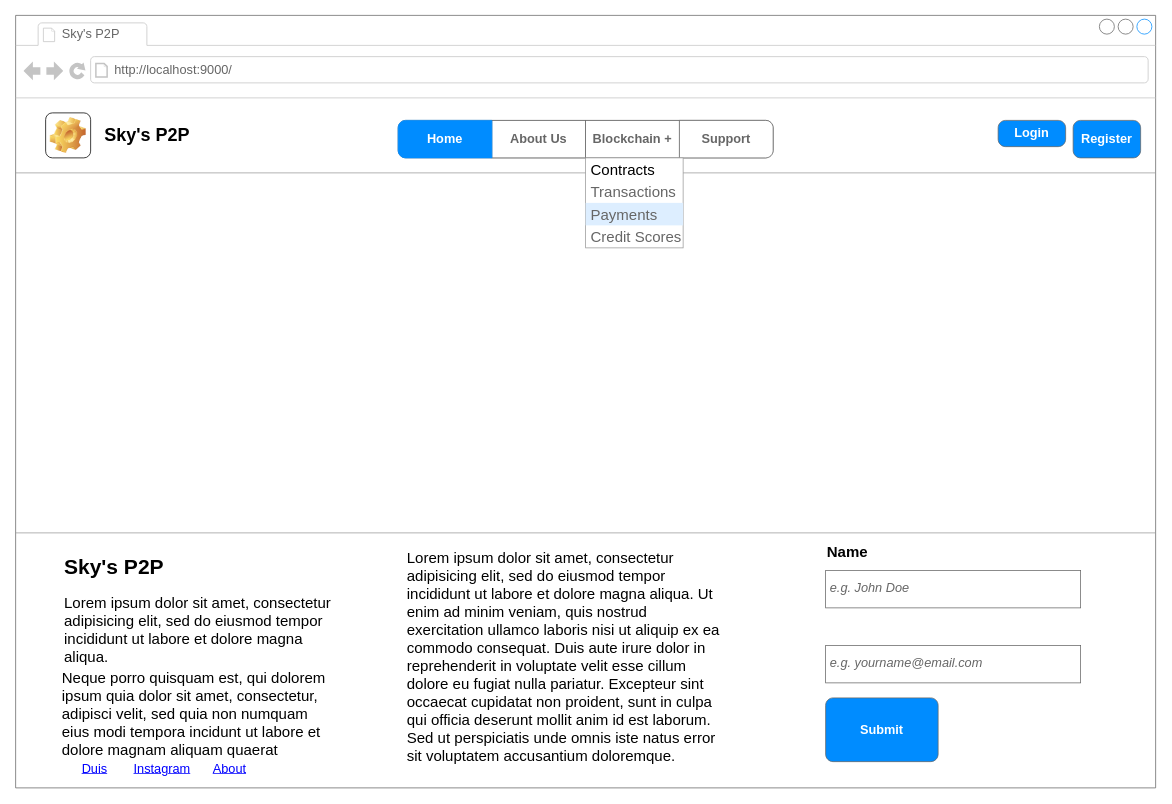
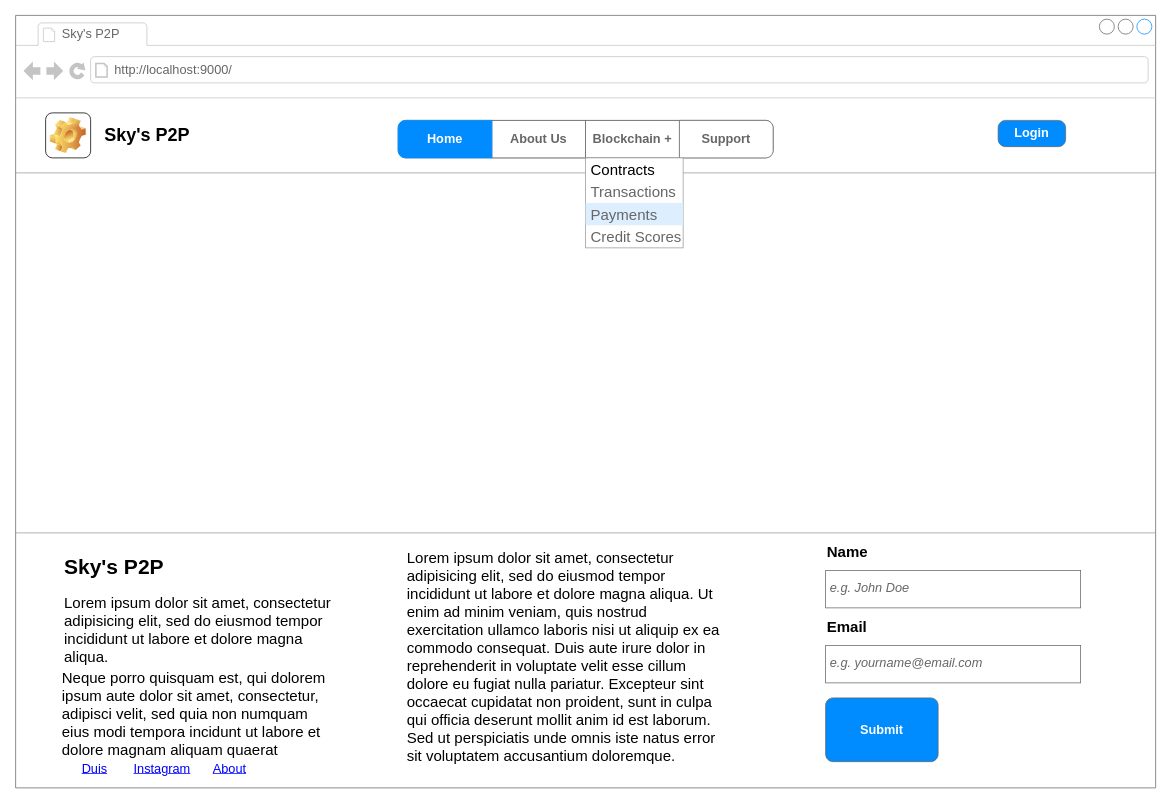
node "Register": removed
node "Email": added
node "Neque porro quisquam est, qui dolorem ipsum quia dolor sit amet, consectetur, adipisci velit, sed quia non numquam eius modi tempora incidunt ut labore et dolore magnam aliquam quaerat": label "Neque porro quisquam est, qui dolorem ipsum quia dolor sit amet, consectetur, adipisci velit, sed quia non numquam eius modi tempora incidunt ut labore et dolore magnam aliquam quaerat" -> "Neque porro quisquam est, qui dolorem ipsum aute dolor sit amet, consectetur, adipisci velit, sed quia non numquam eius modi tempora incidunt ut labore et dolore magnam aliquam quaerat"
